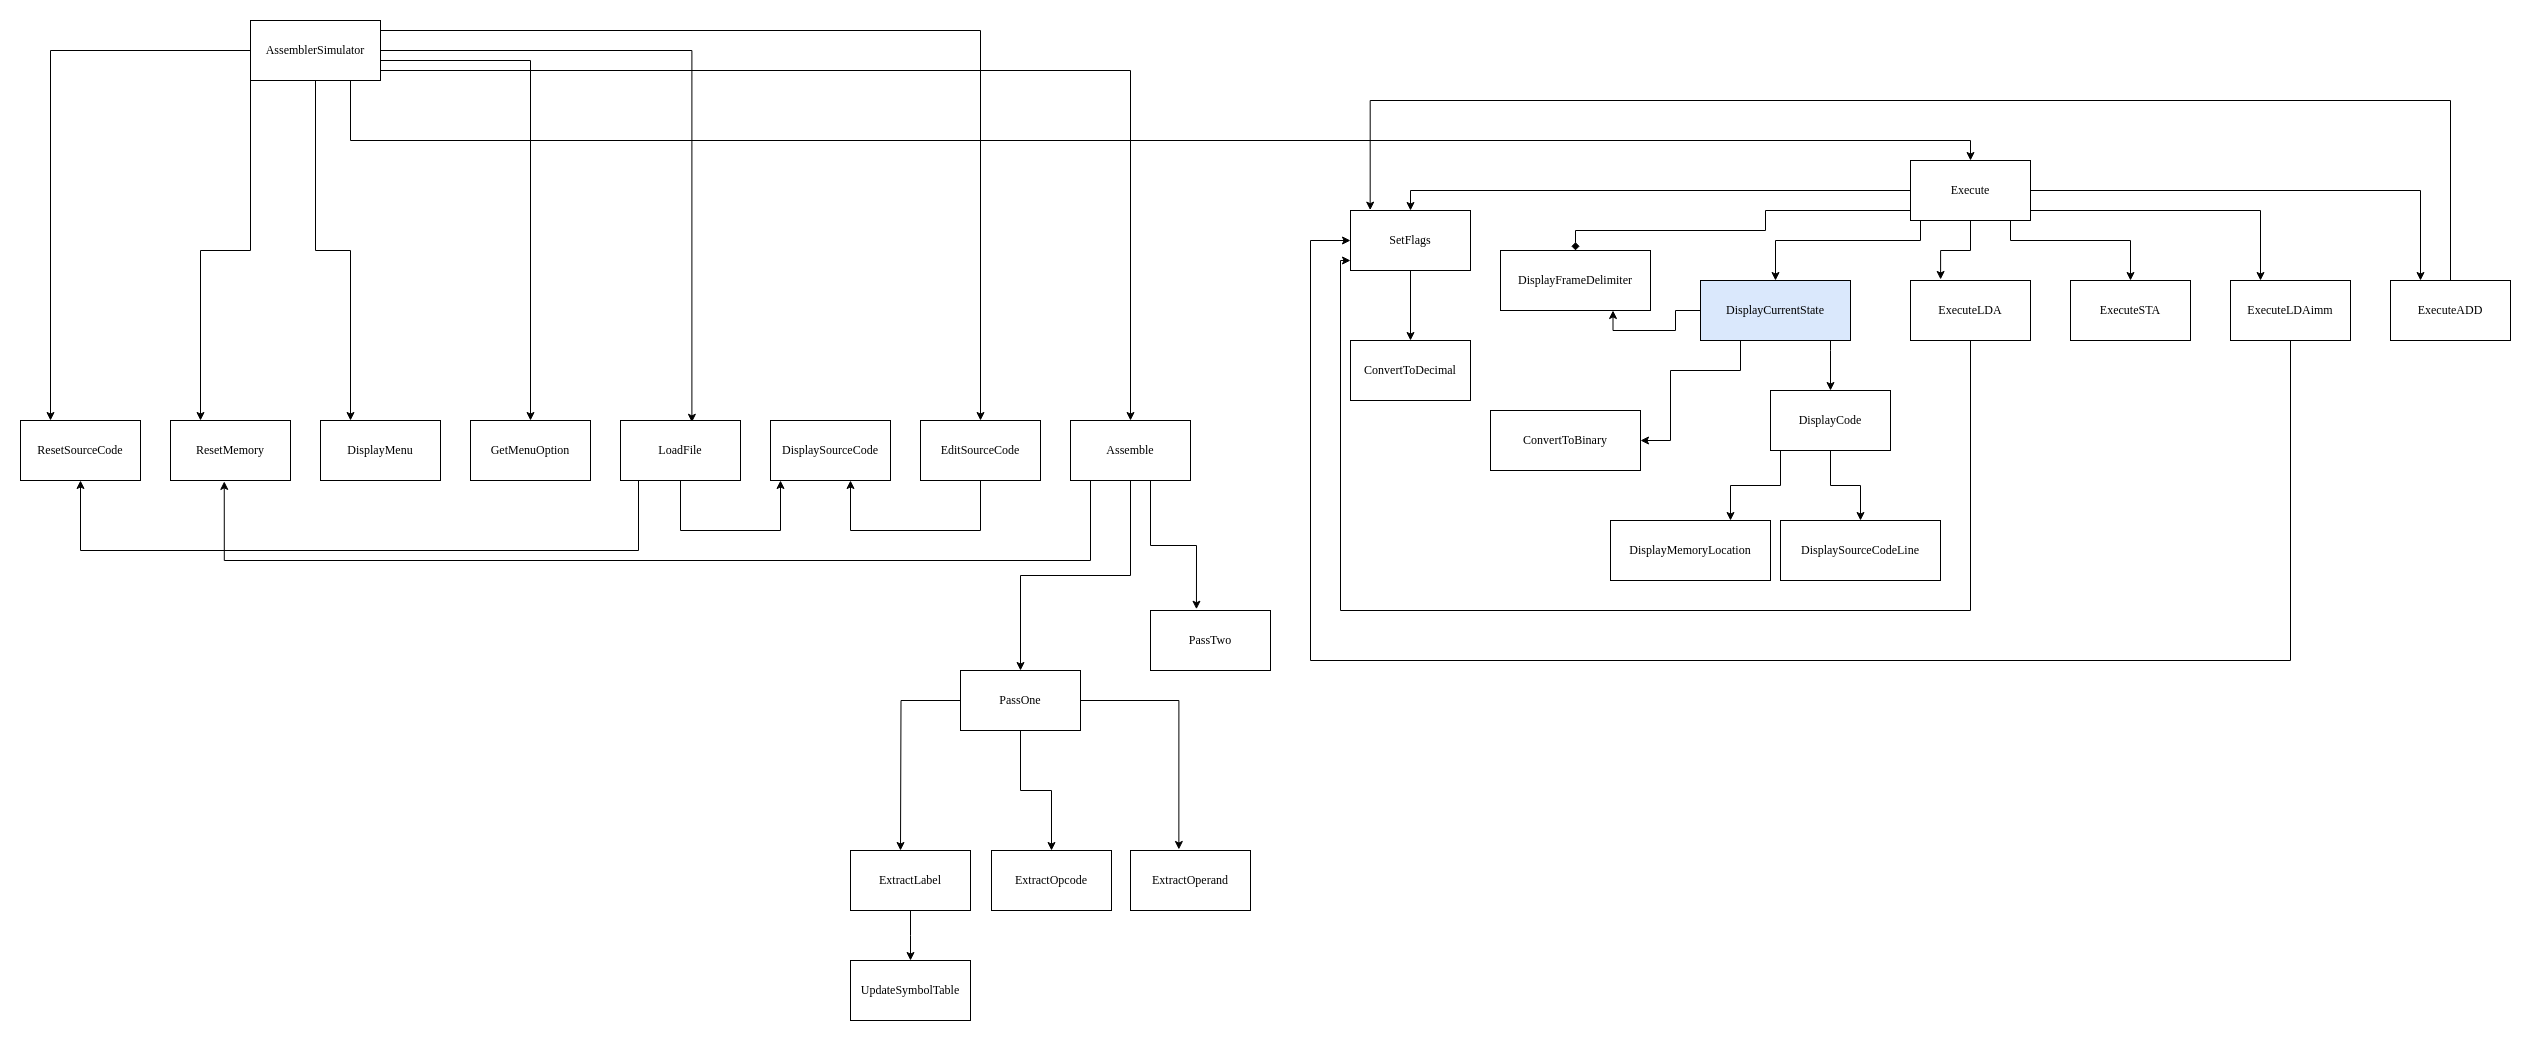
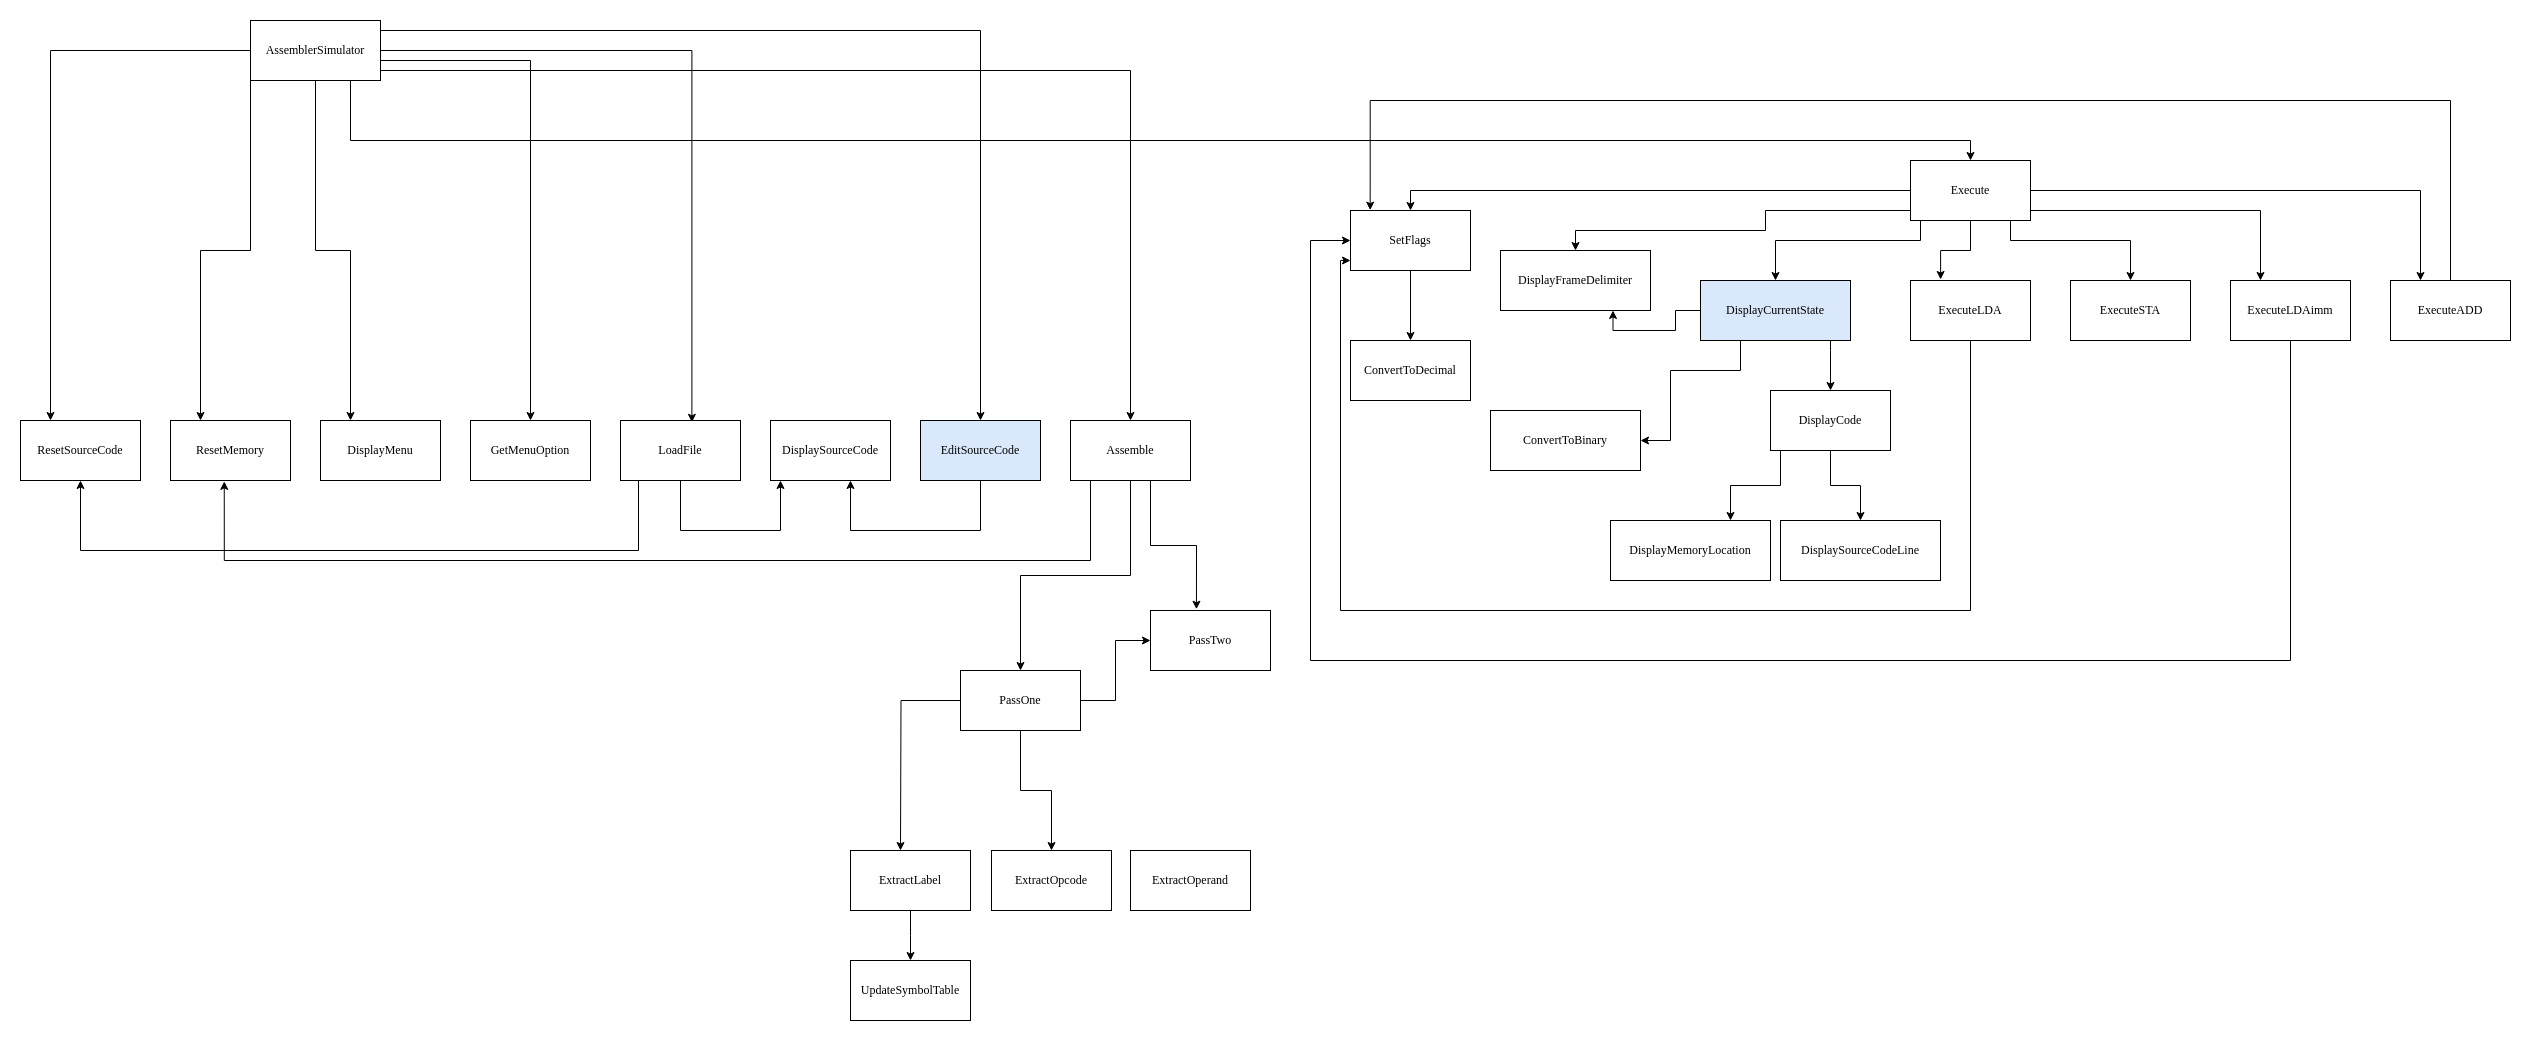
edge "Execute" -> "DisplayFrameDelimiter": arrowhead diamond -> classic
node "EditSourceCode": fillcolor #ffffff -> #dae8fc
edge "PassOne" -> "ExtractOperand": now "PassOne" -> "PassTwo"
